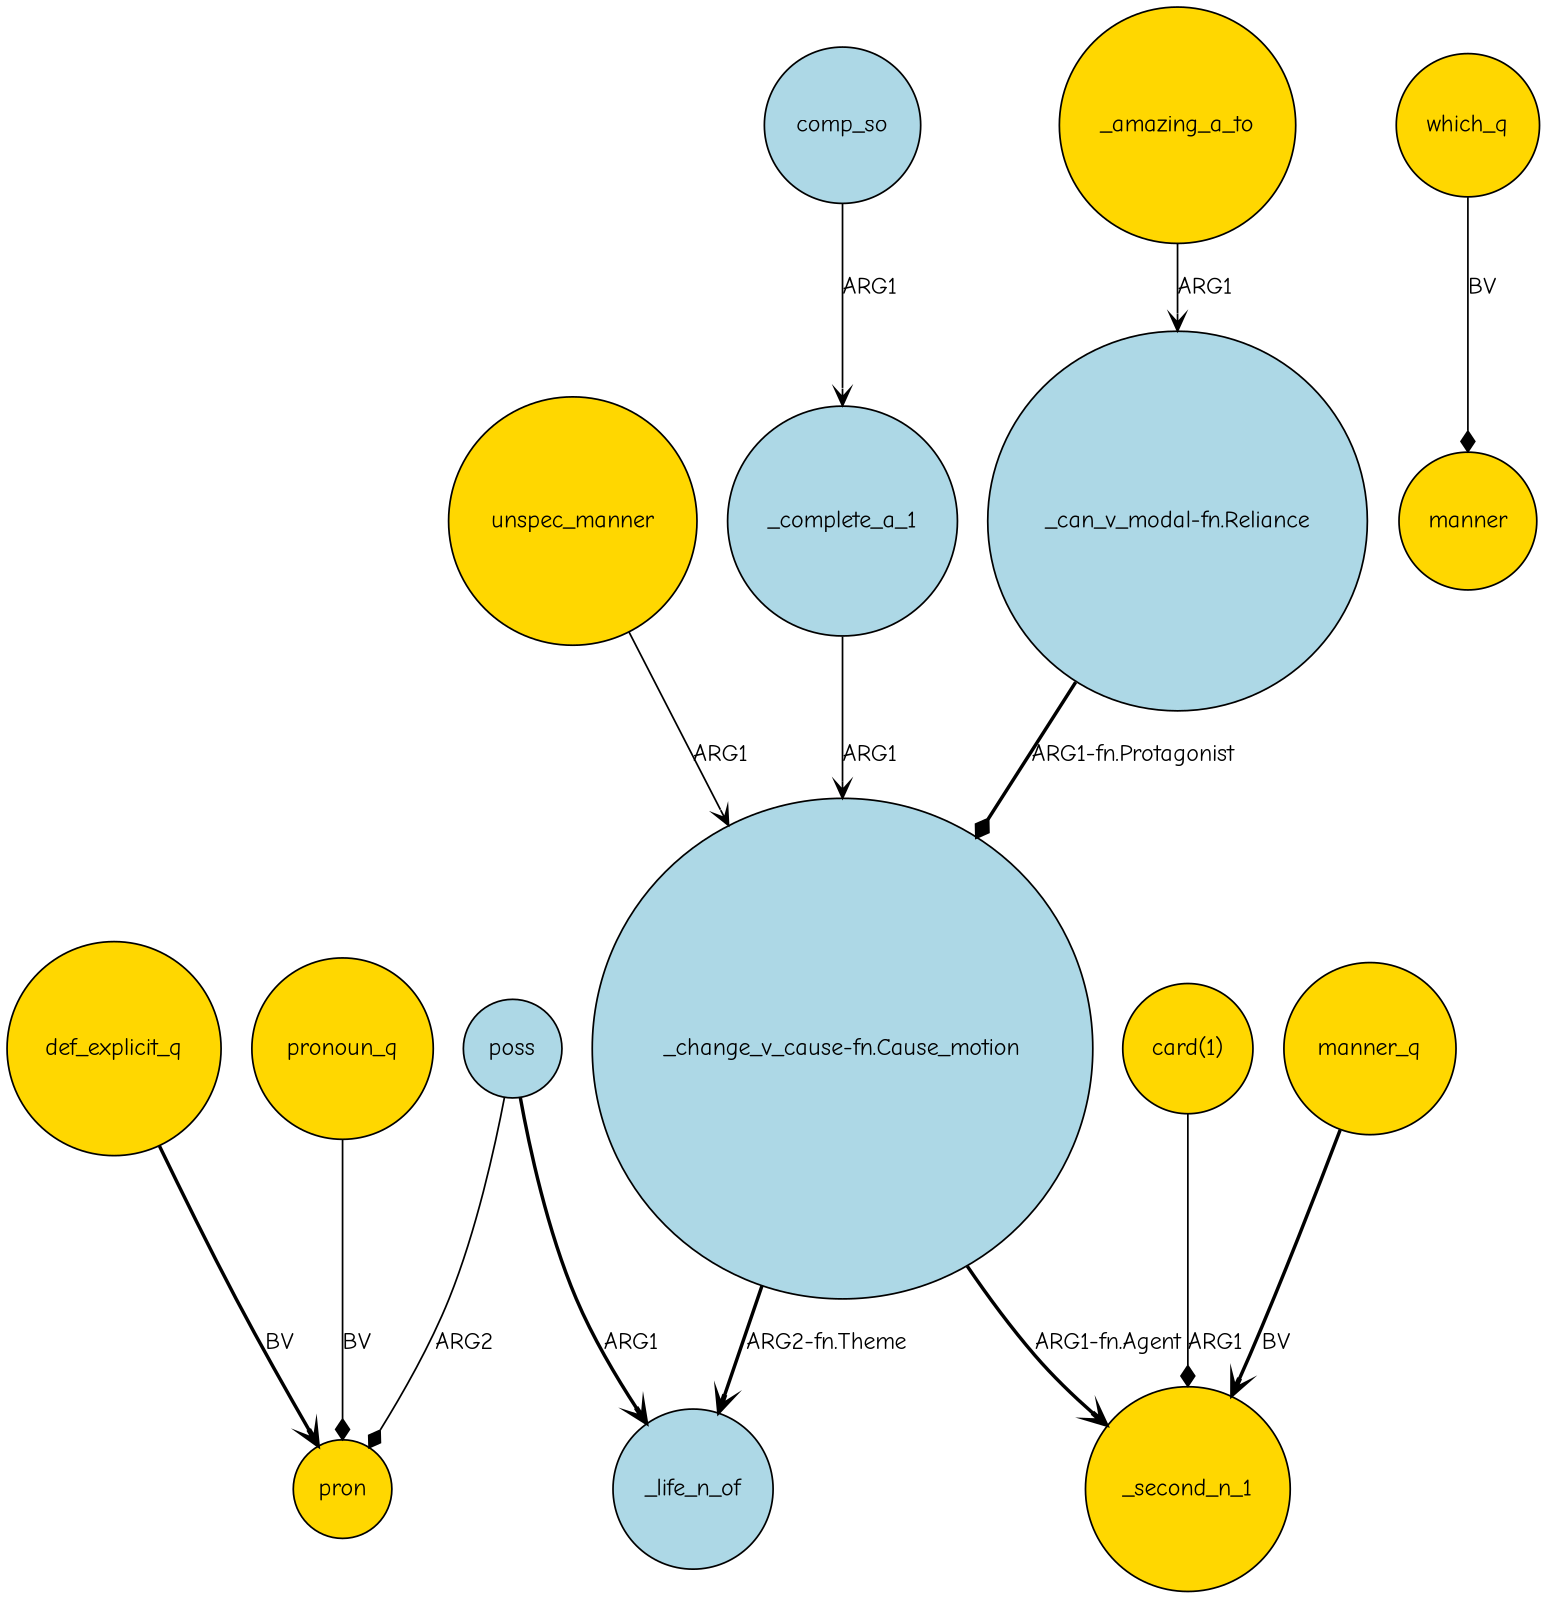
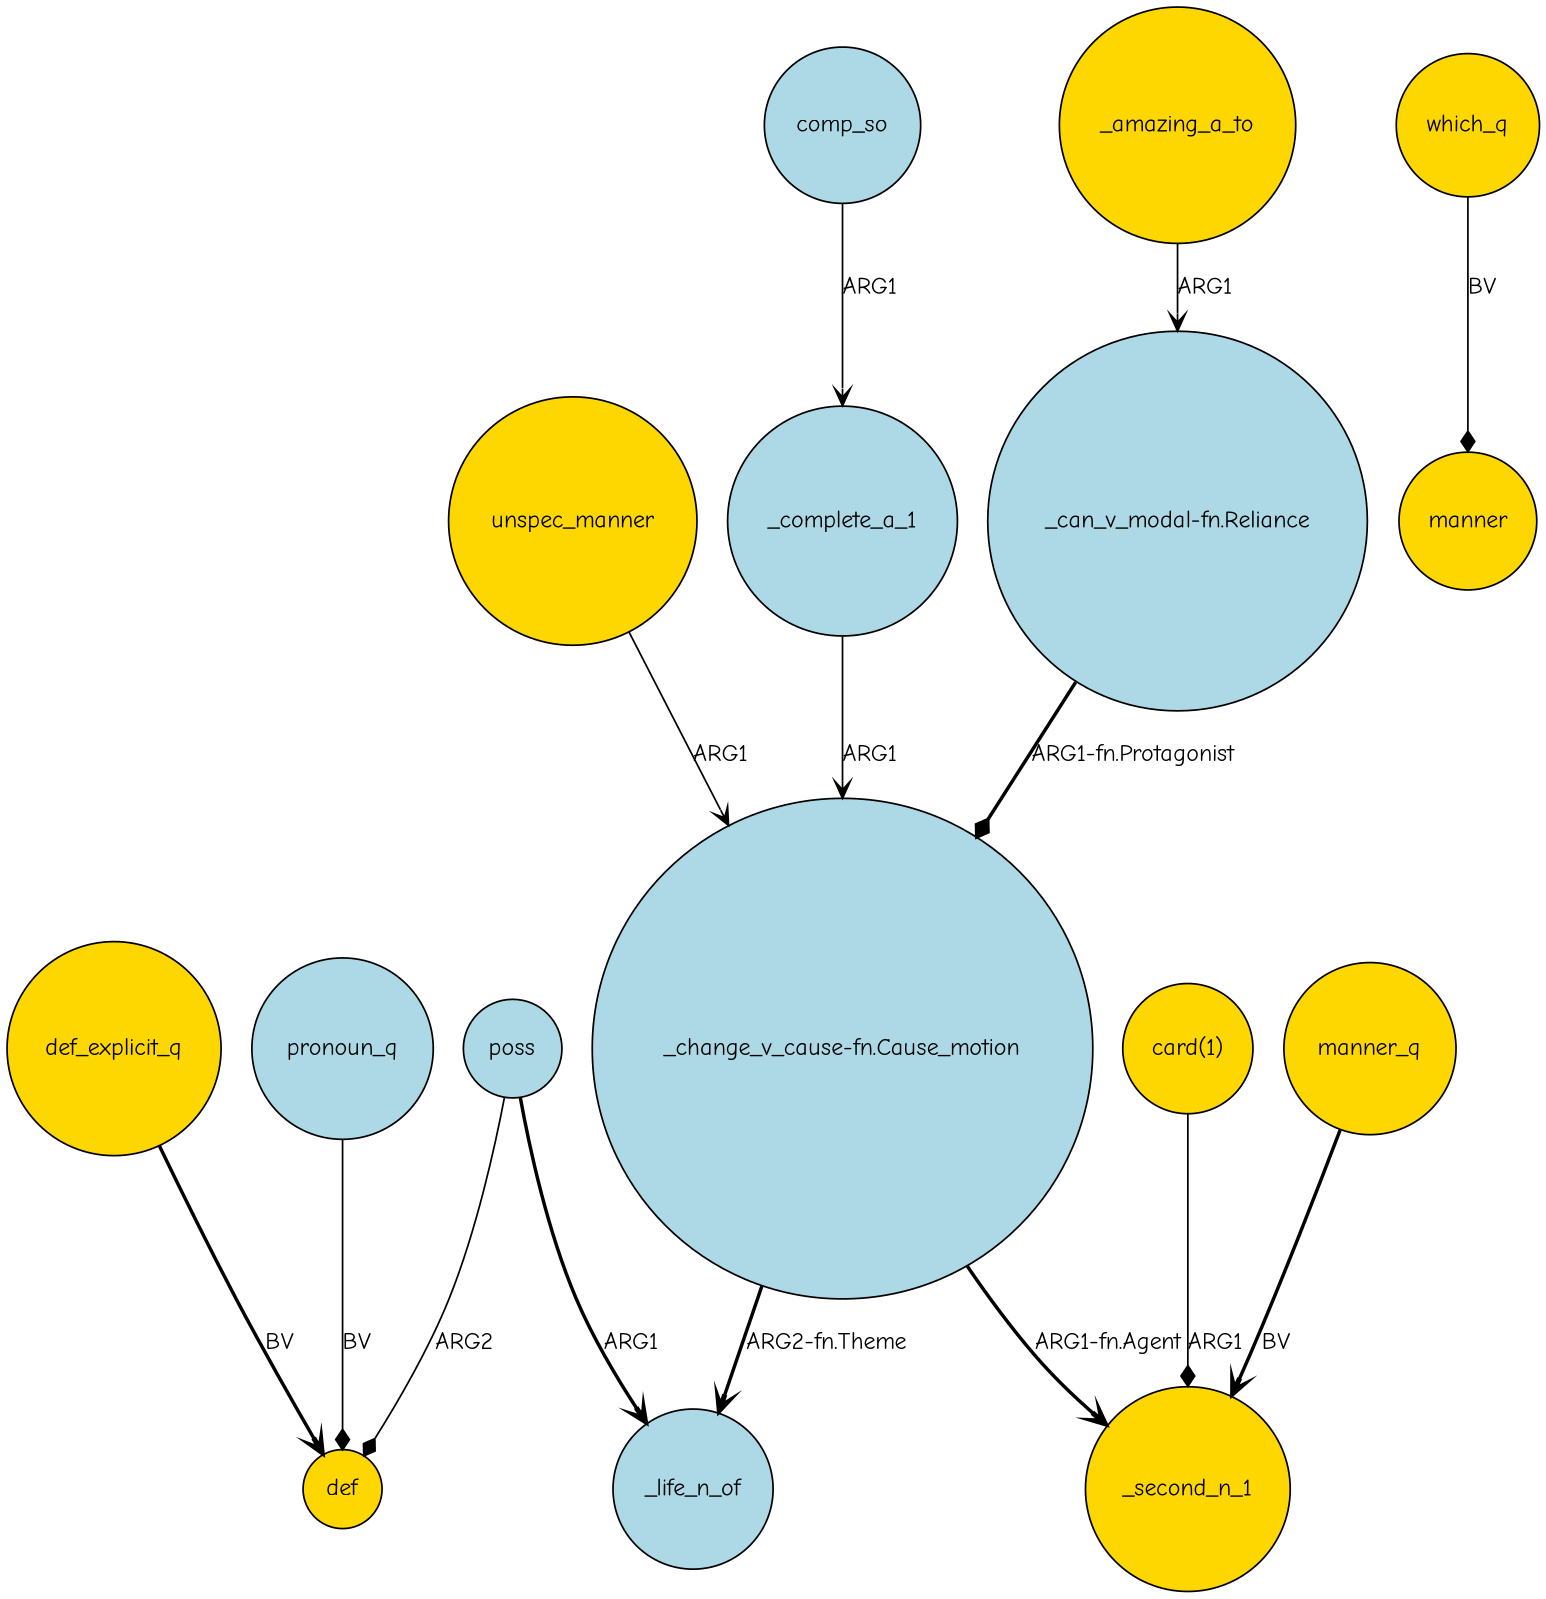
node "pronoun_q": fillcolor gold -> lightblue
node "pron": label "pron" -> "def"
